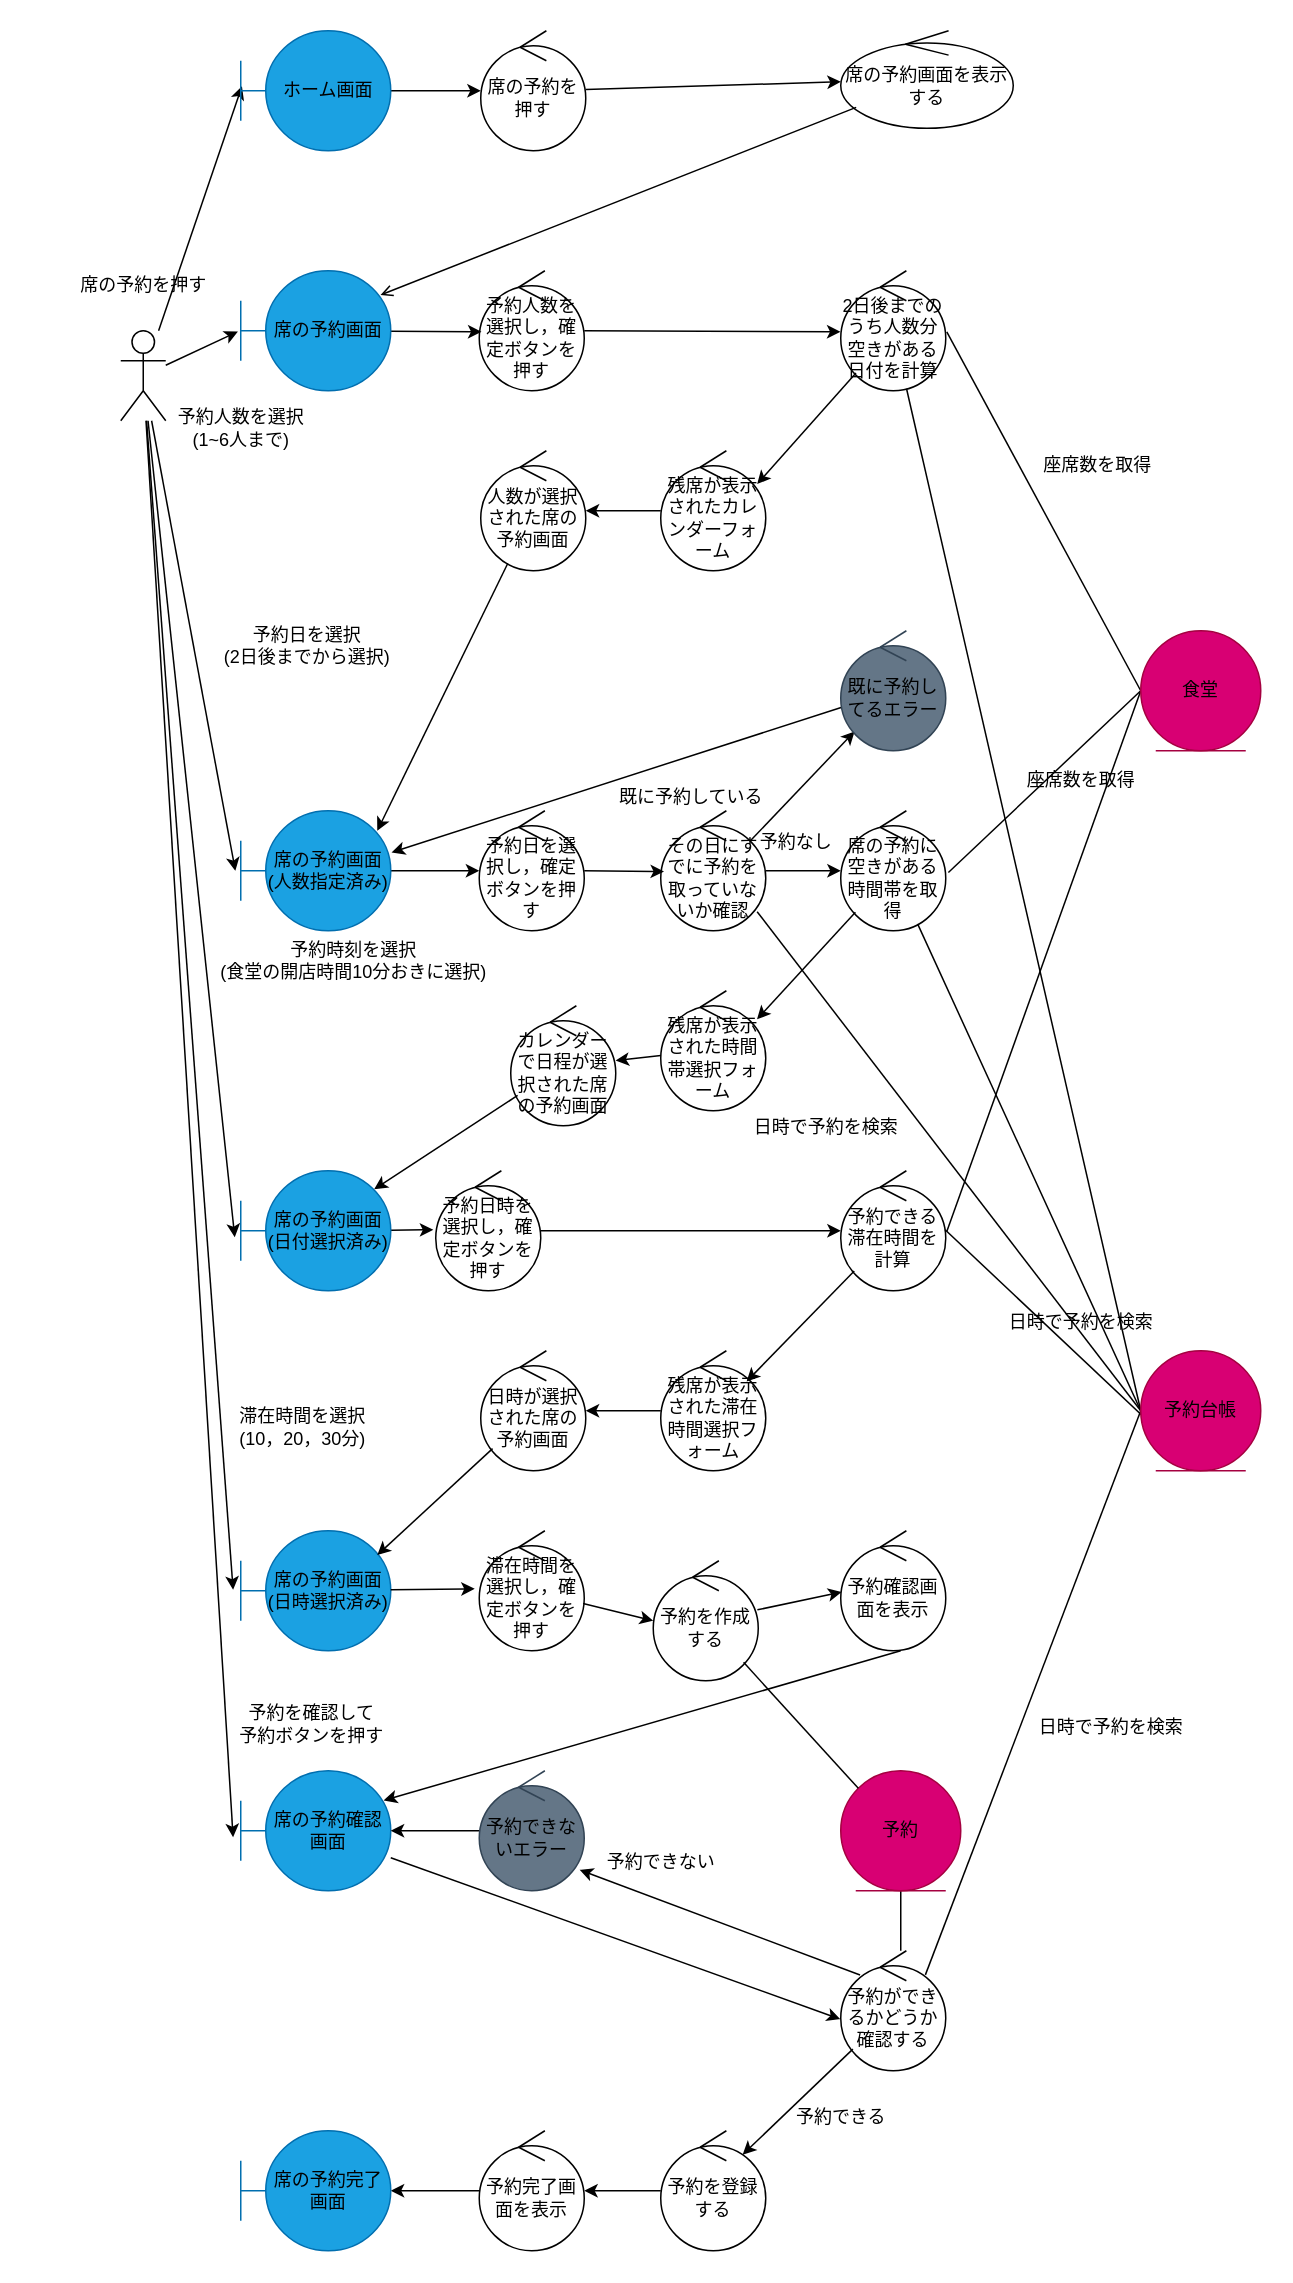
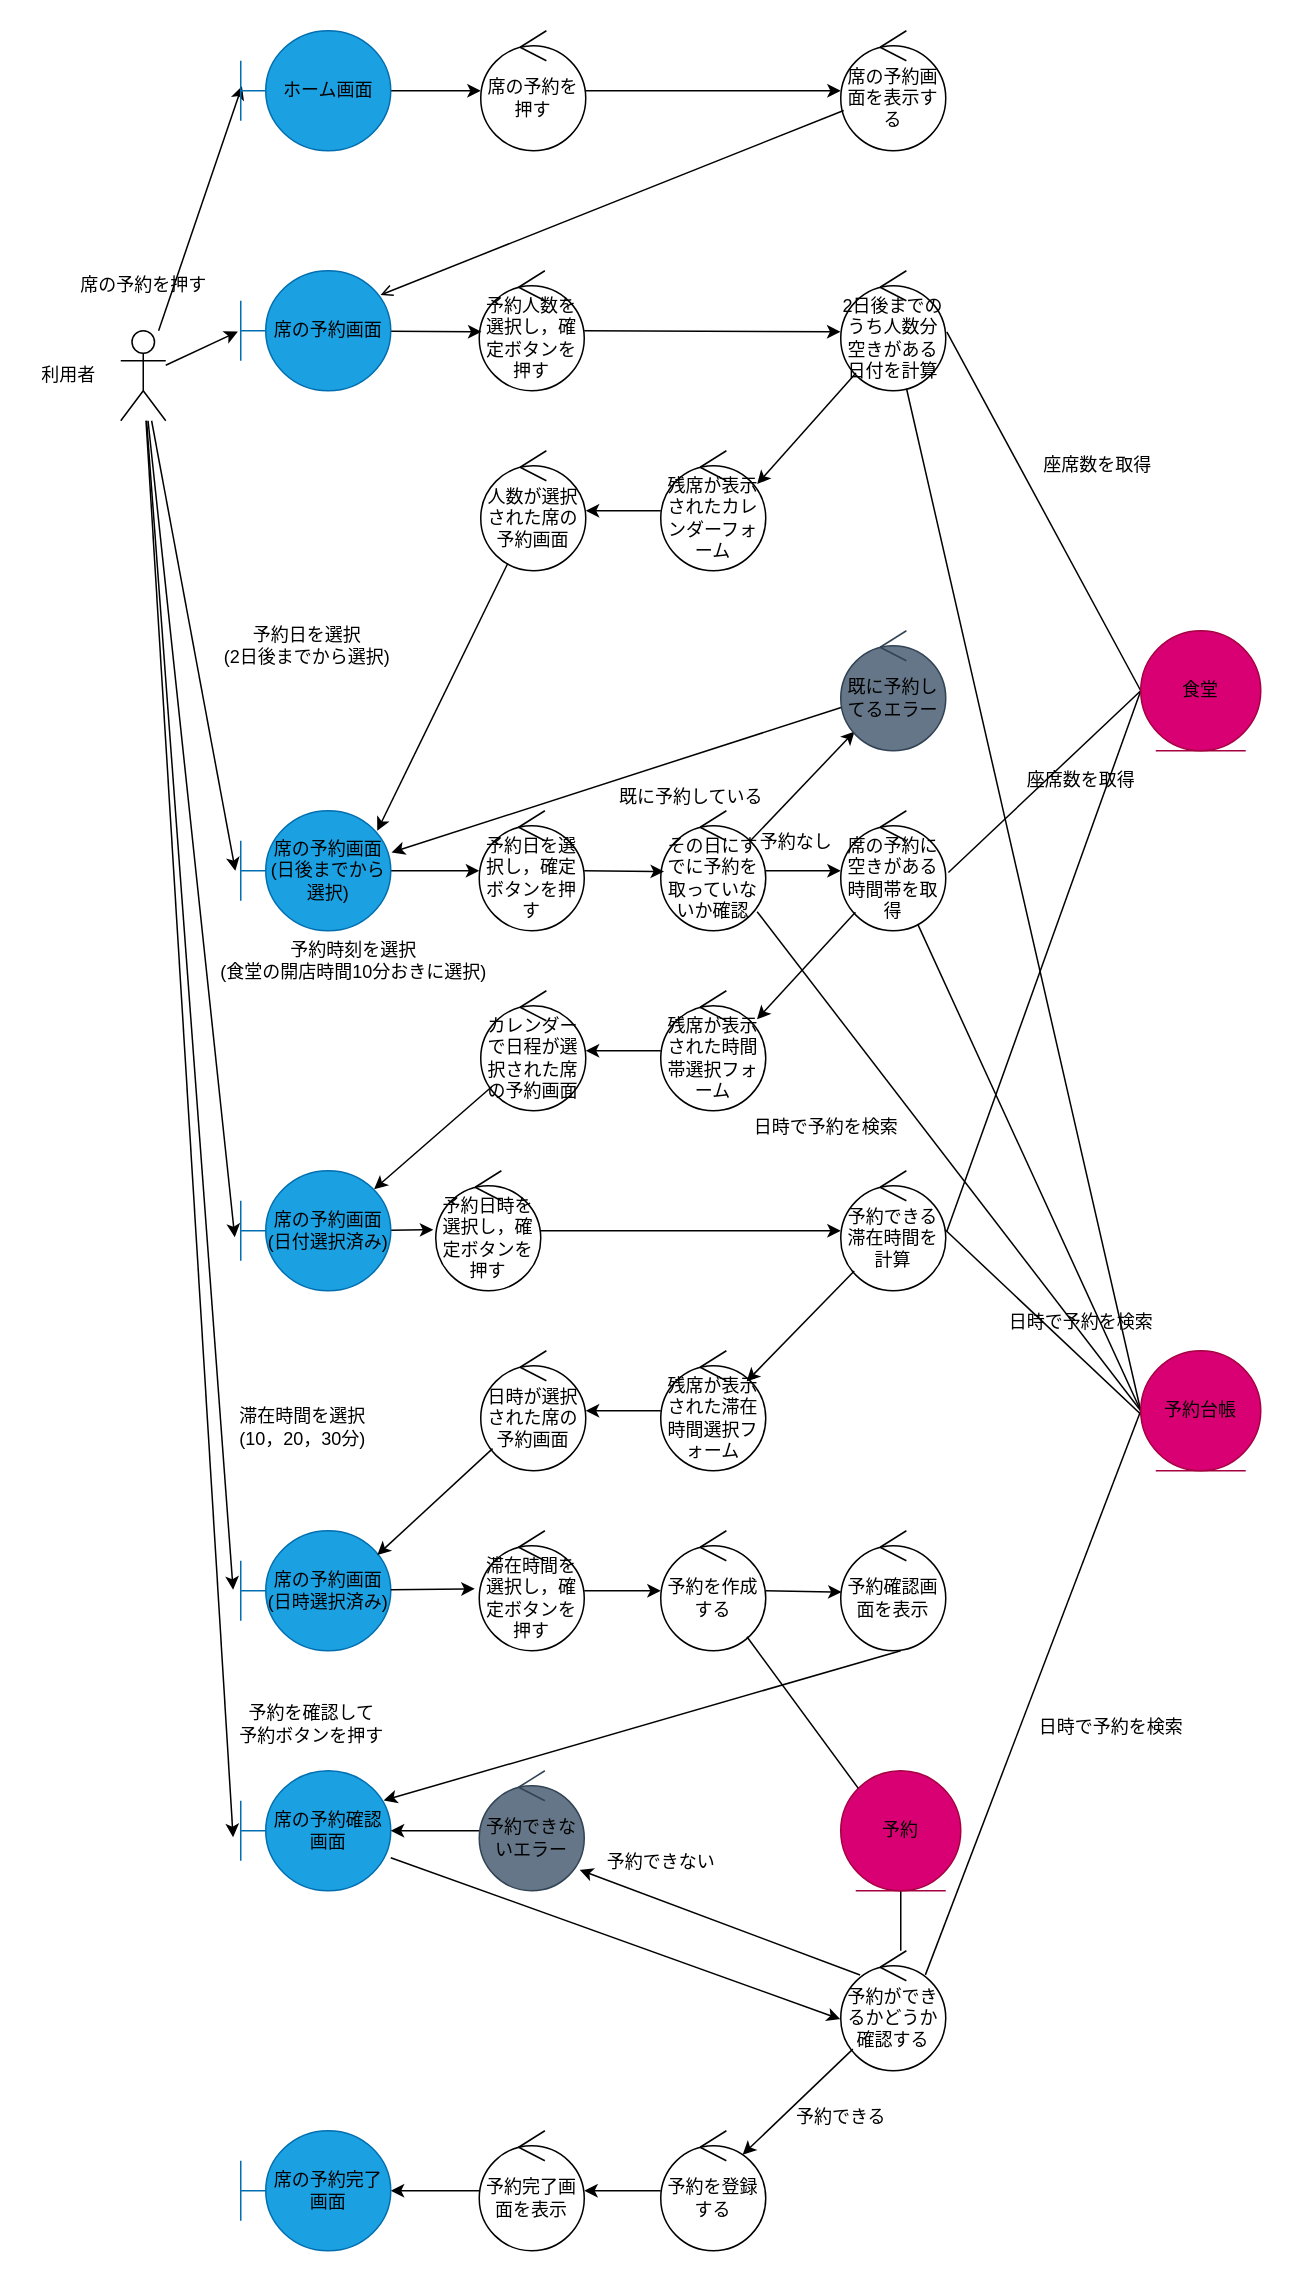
node "席の予約画面を表示する": size 173x98 -> 105x120
node "利用者": added
node "予約人数を選択 (1~6人まで)": removed
node "席の予約画面 (人数指定済み)": label "席の予約画面 (人数指定済み)" -> "席の予約画面 (日後までから選択)"
node "カレンダーで日程が選択された席の予約画面": moved (563, 1066) -> (533, 1051)
node "予約を作成する": moved (706, 1621) -> (713, 1591)
